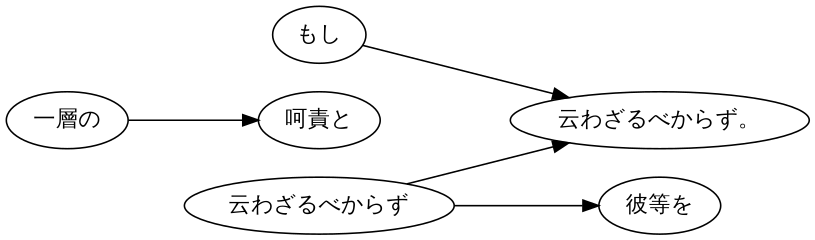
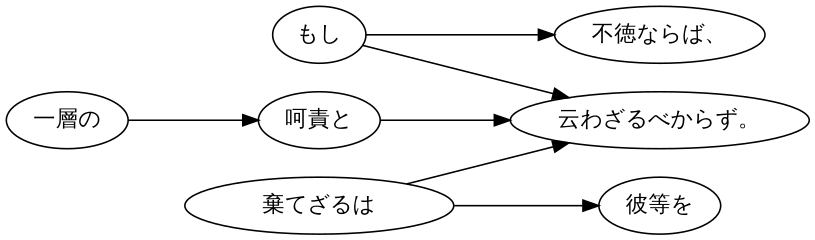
node "不徳ならば、": added
edge "呵責と" -> "云わざるべからず。": added
node "云わざるべからず": label "云わざるべからず" -> "棄てざるは"
